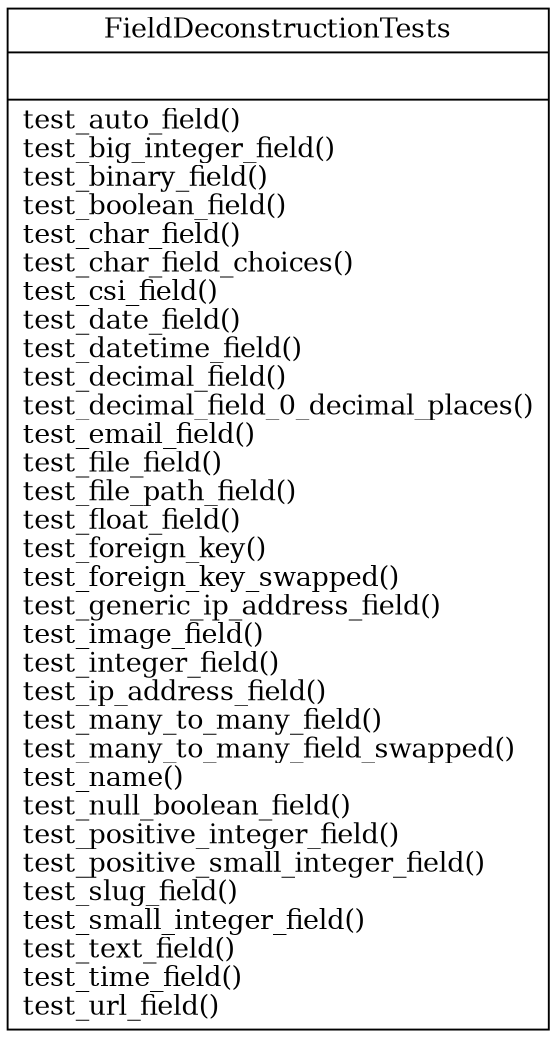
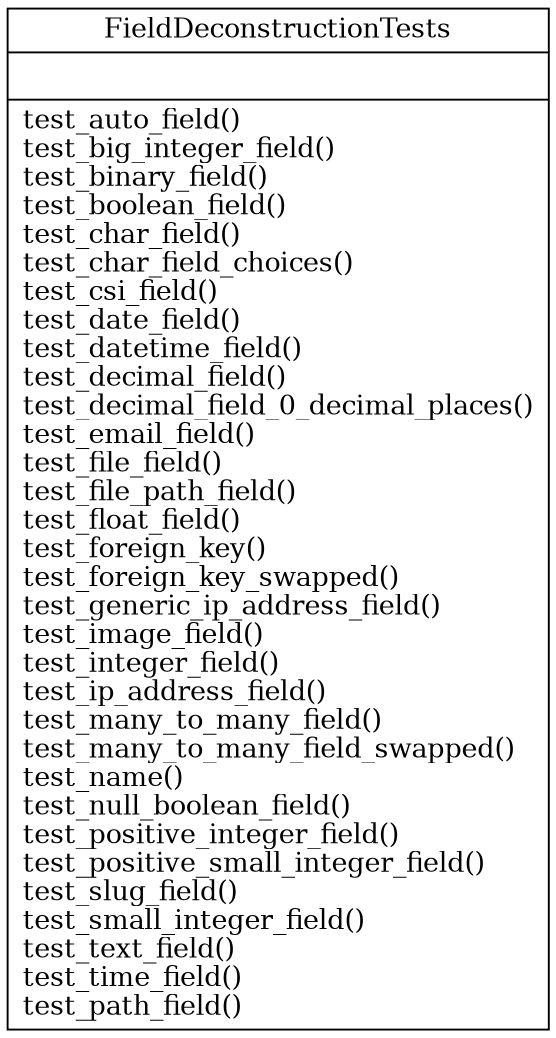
node "FieldDeconstructionTests": text "test_url_field()" -> "test_path_field()"
